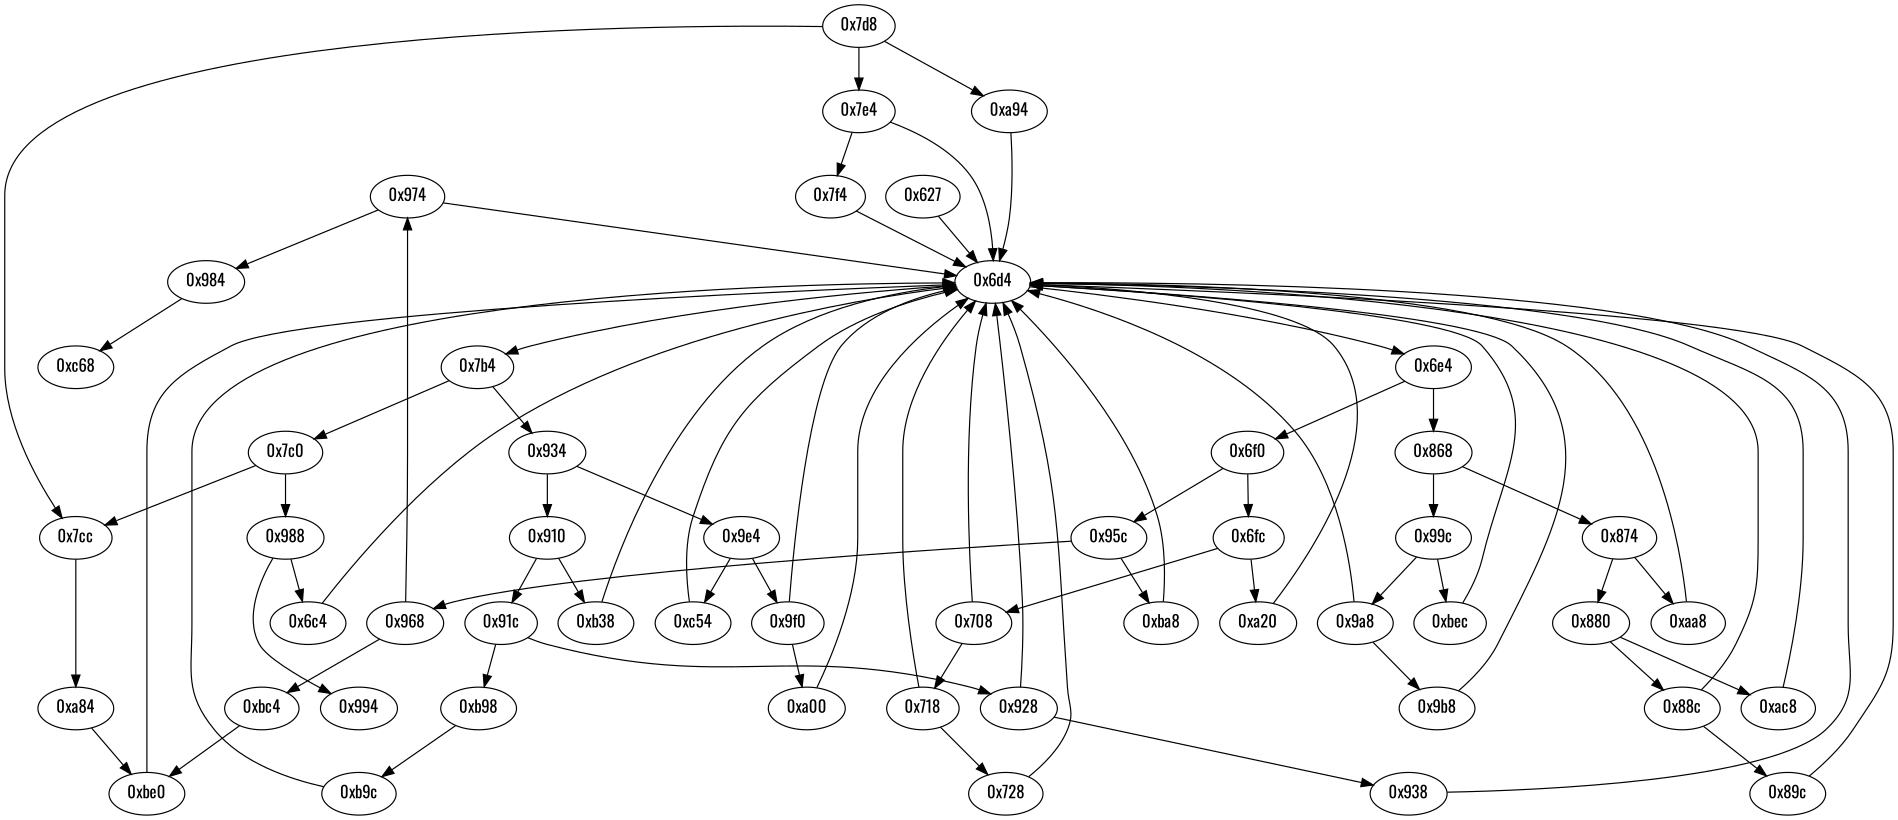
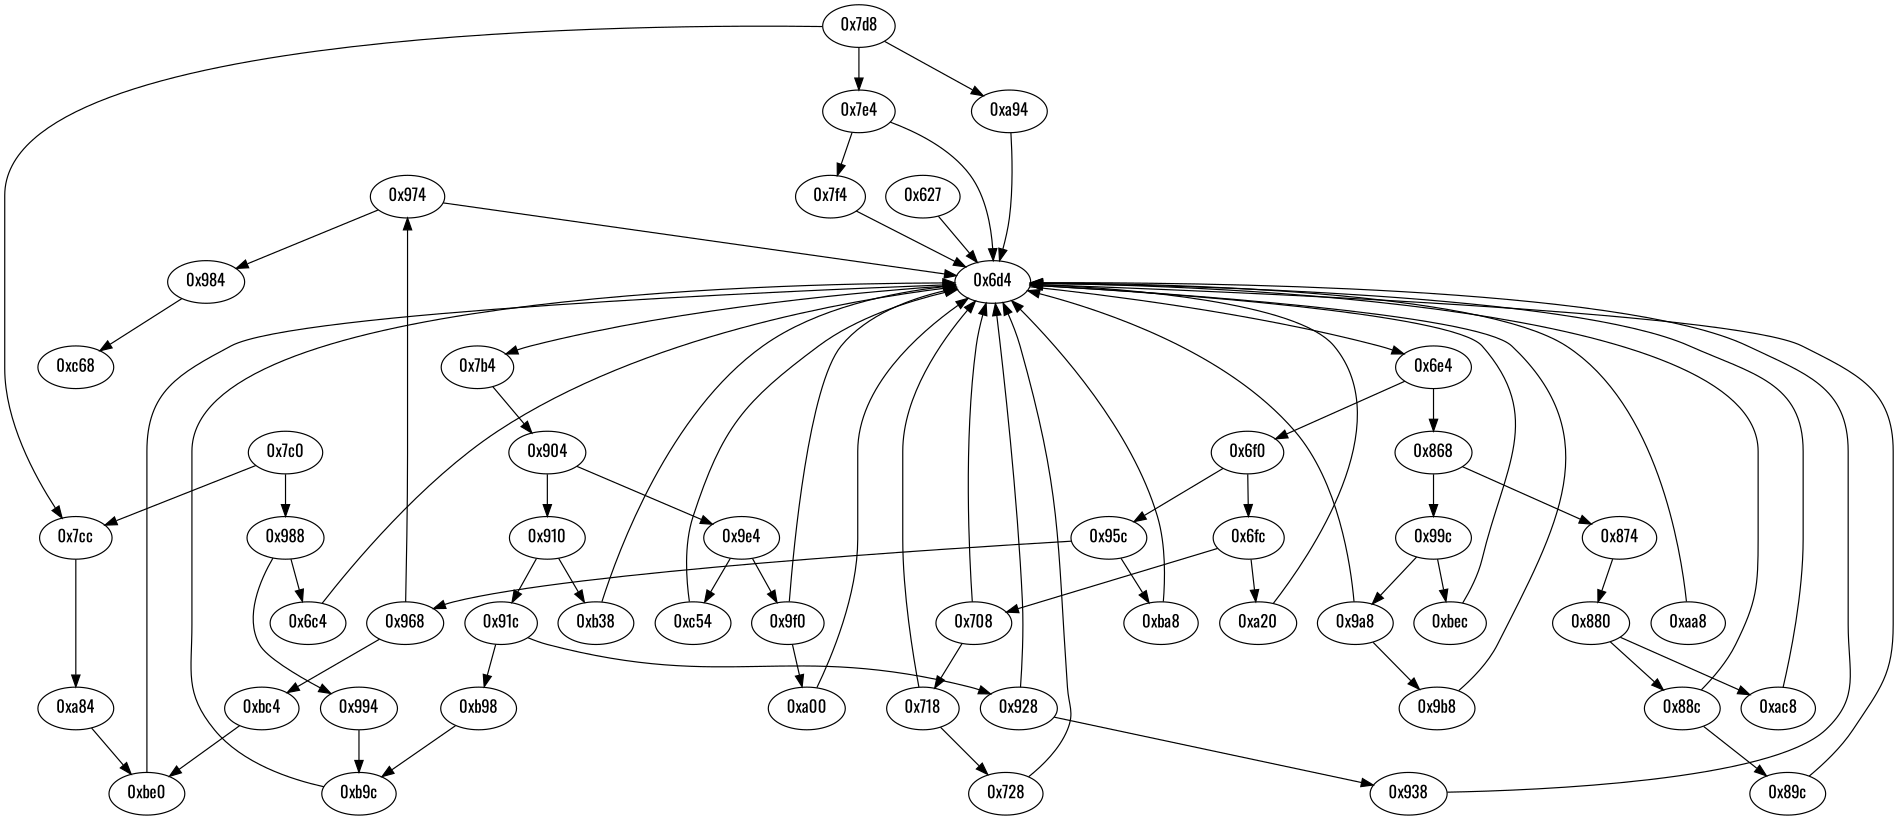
edge "0x7b4" -> "0x7c0": removed
node "0x934": label "0x934" -> "0x904"
edge "0x874" -> "0xaa8": removed
edge "0x994" -> "0xb9c": added
